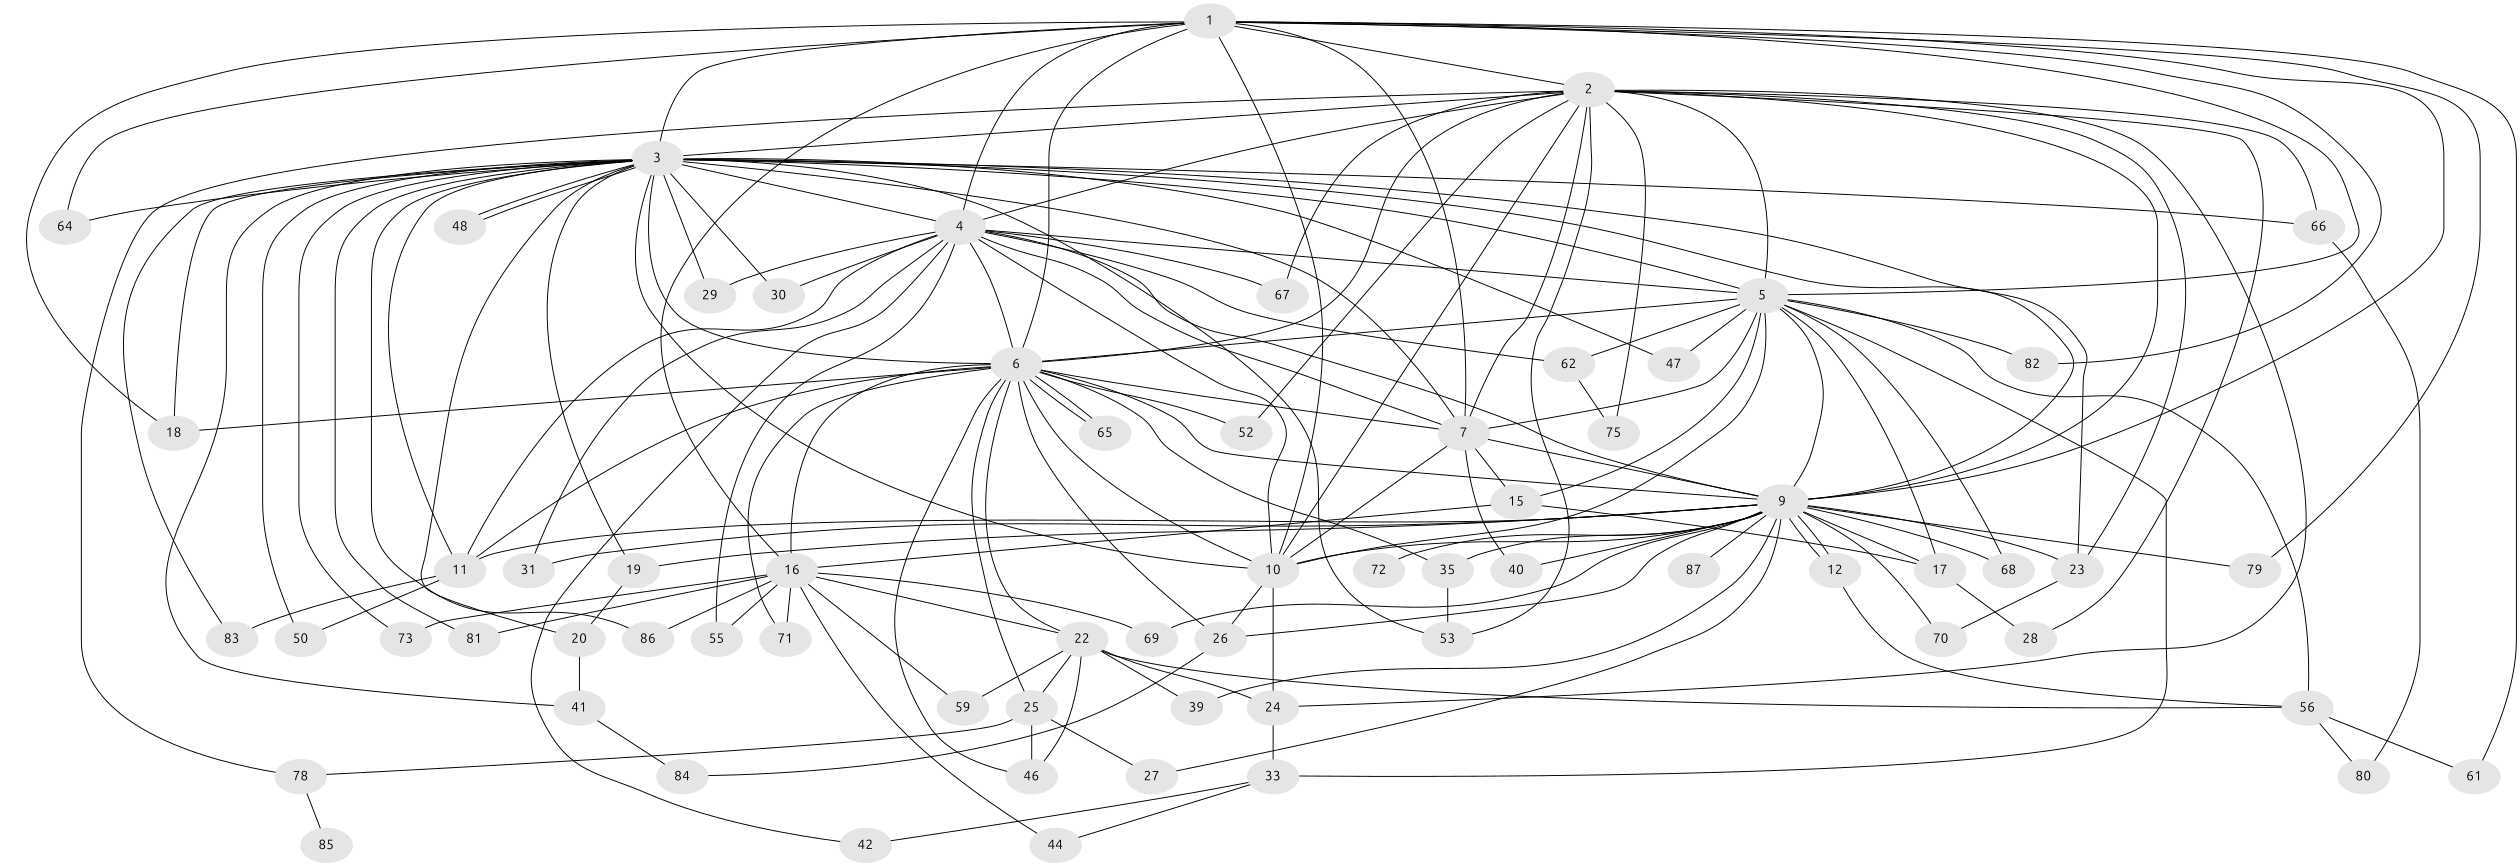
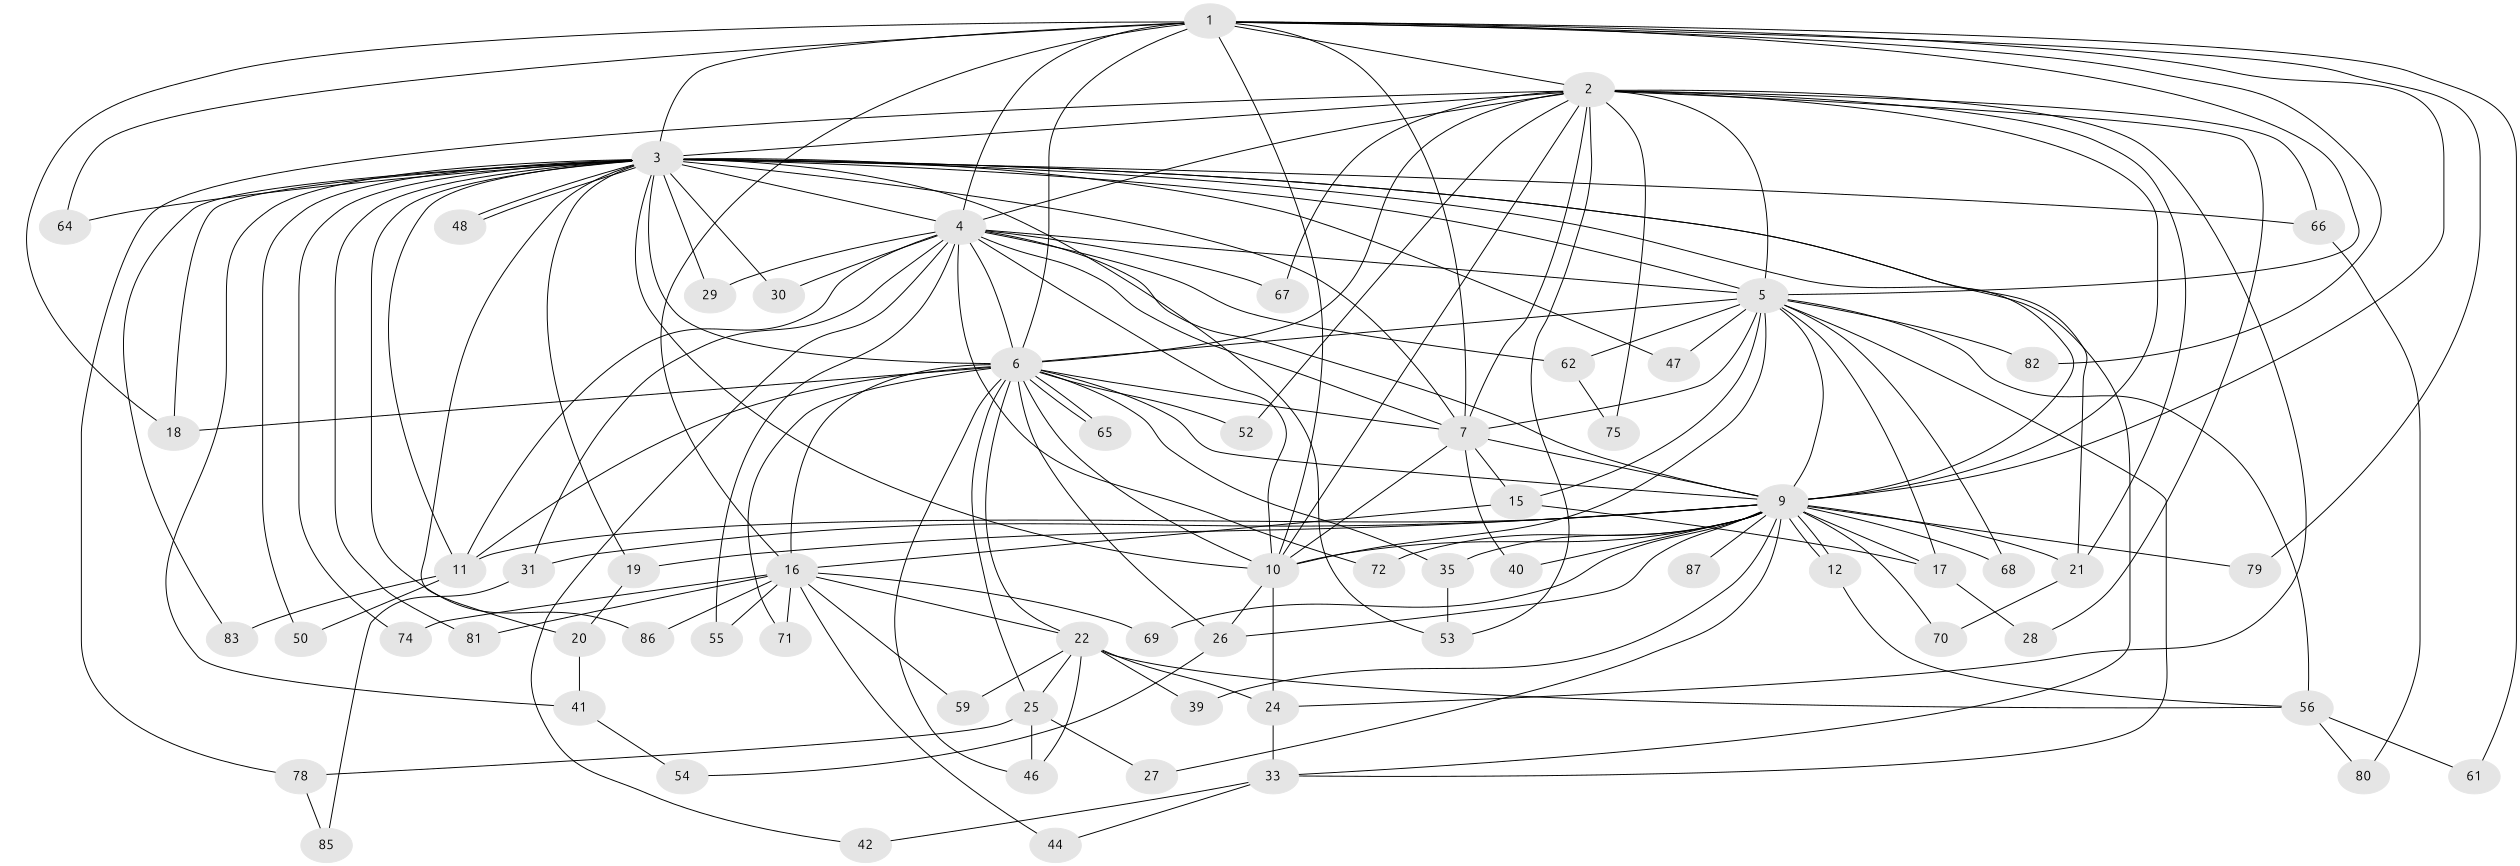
edge "3" -- "33": added
edge "4" -- "72": added
node "23": label "23" -> "21"
node "73": label "73" -> "74"
edge "31" -- "85": added
node "84": label "84" -> "54"
